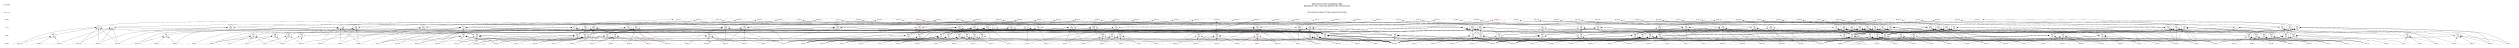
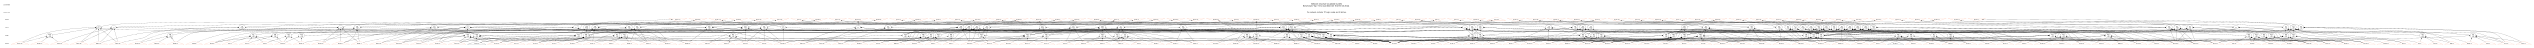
node "pv4_1_": added
